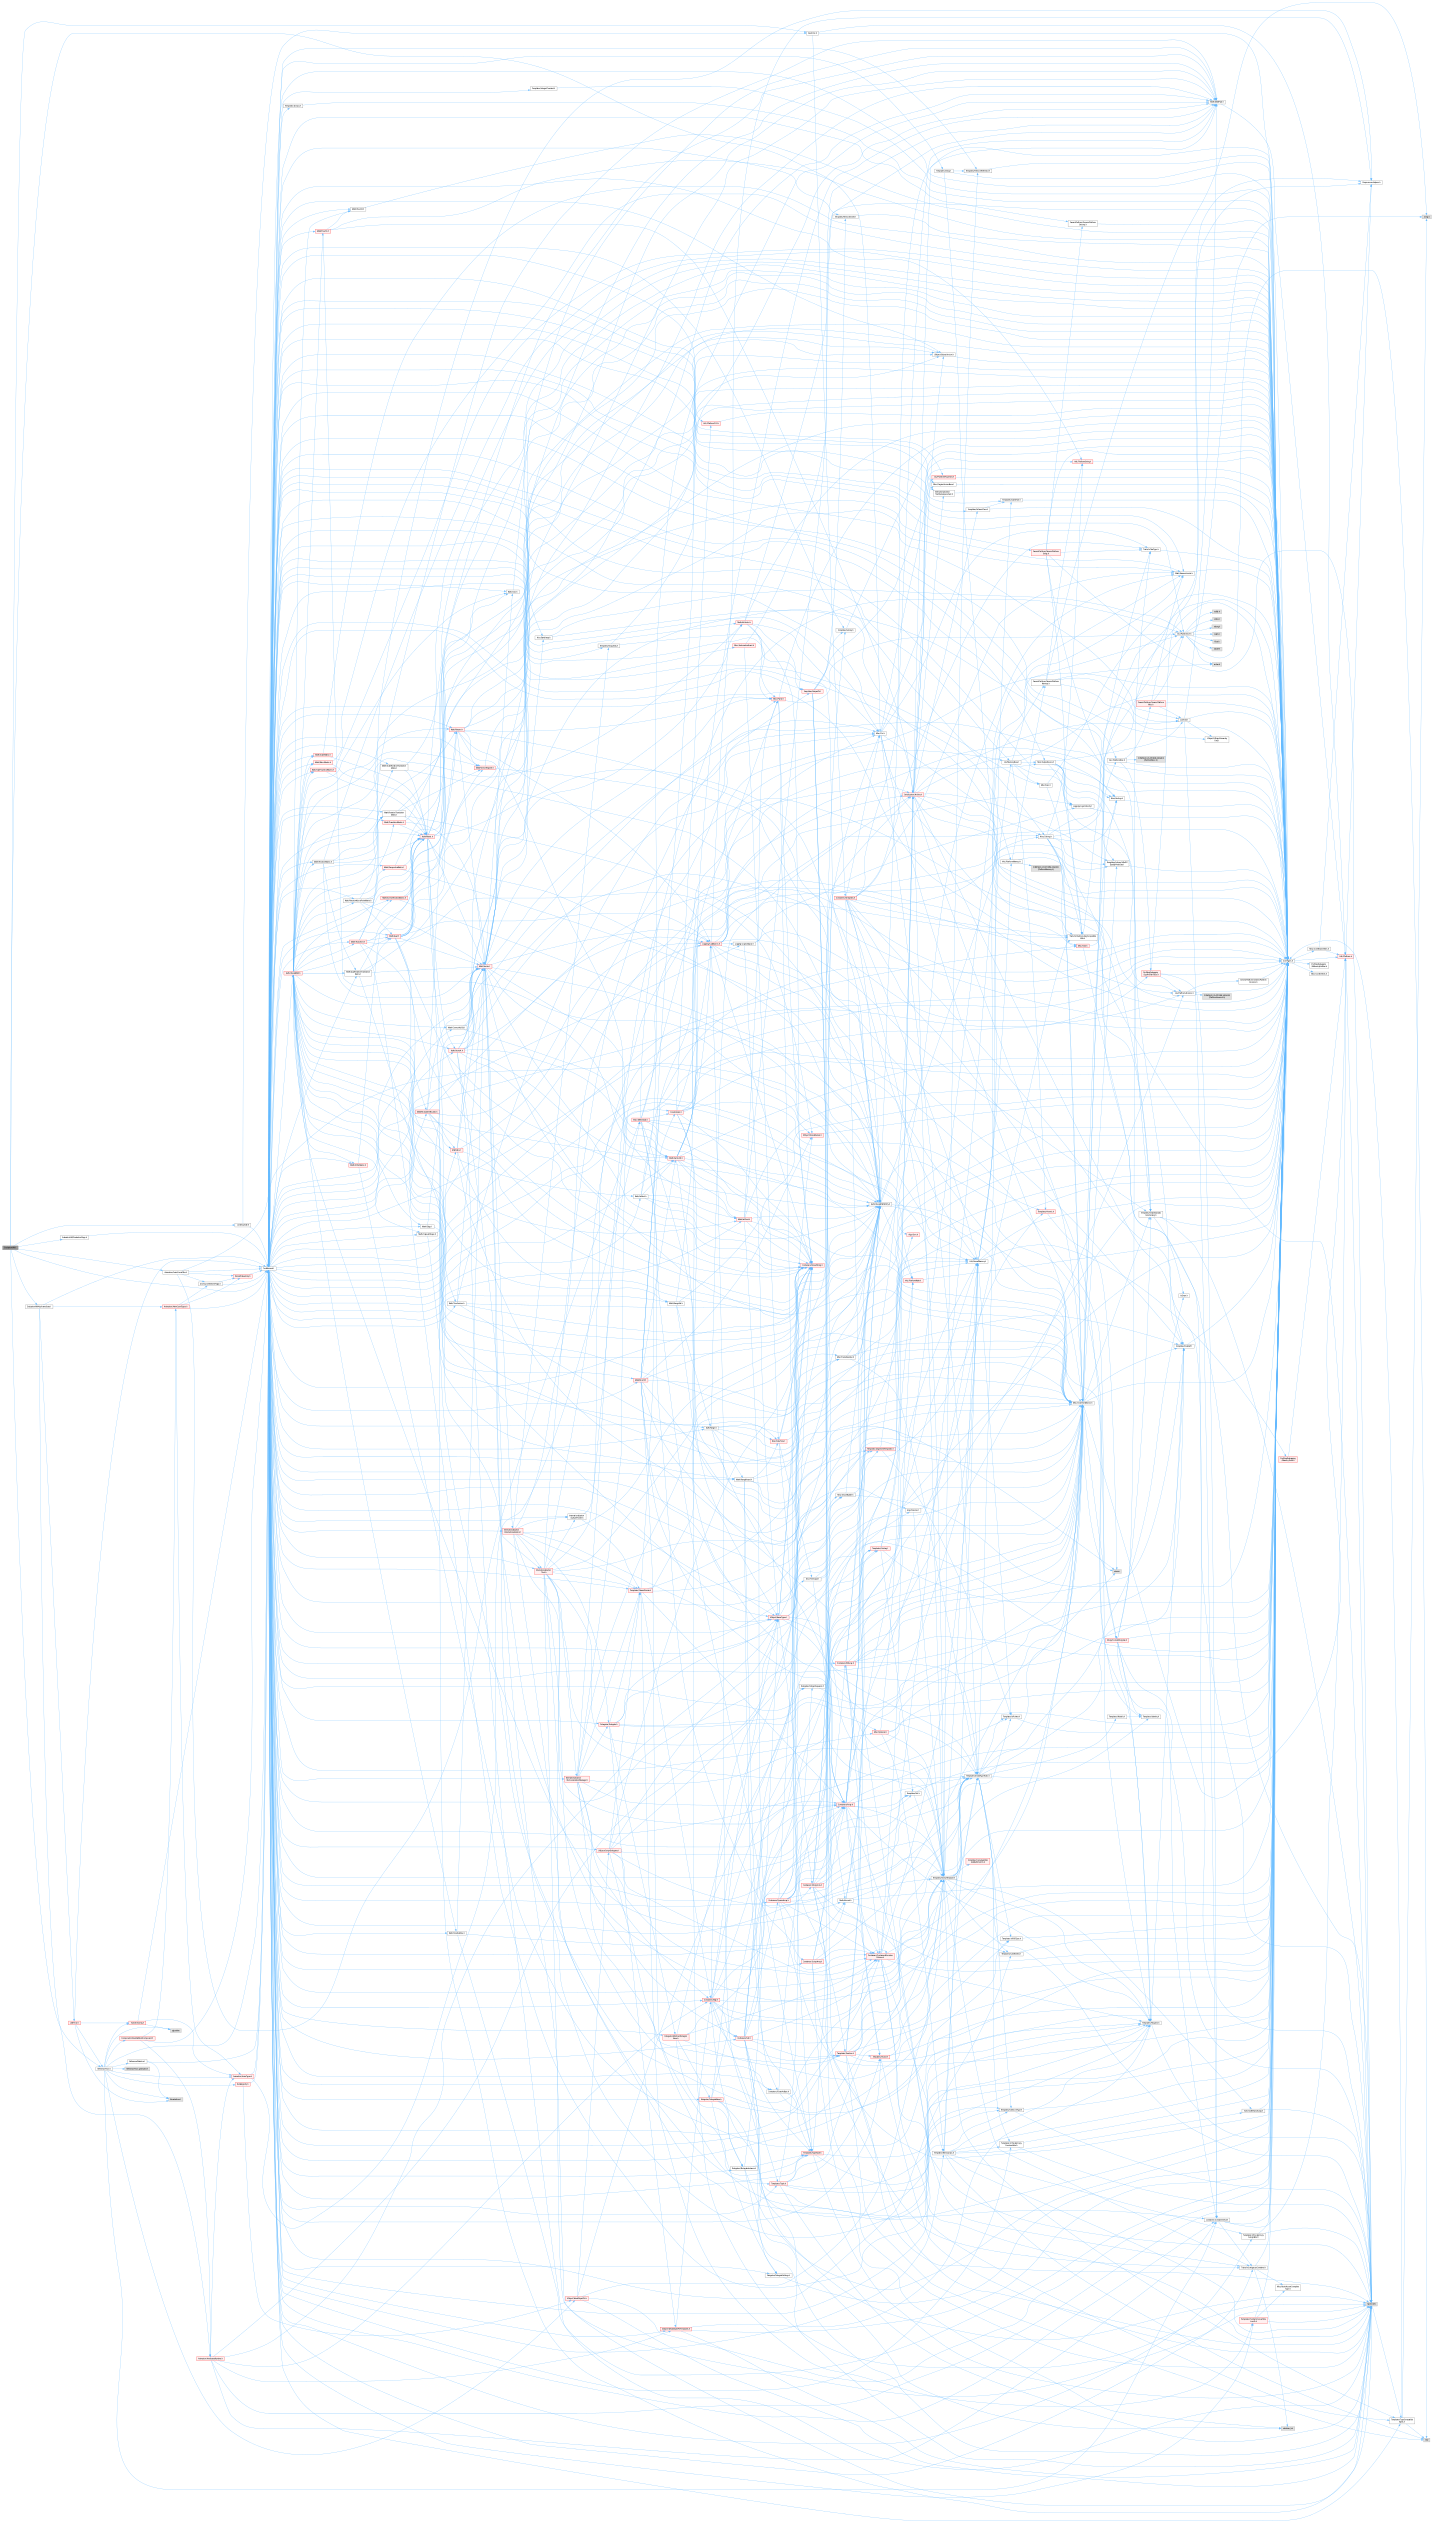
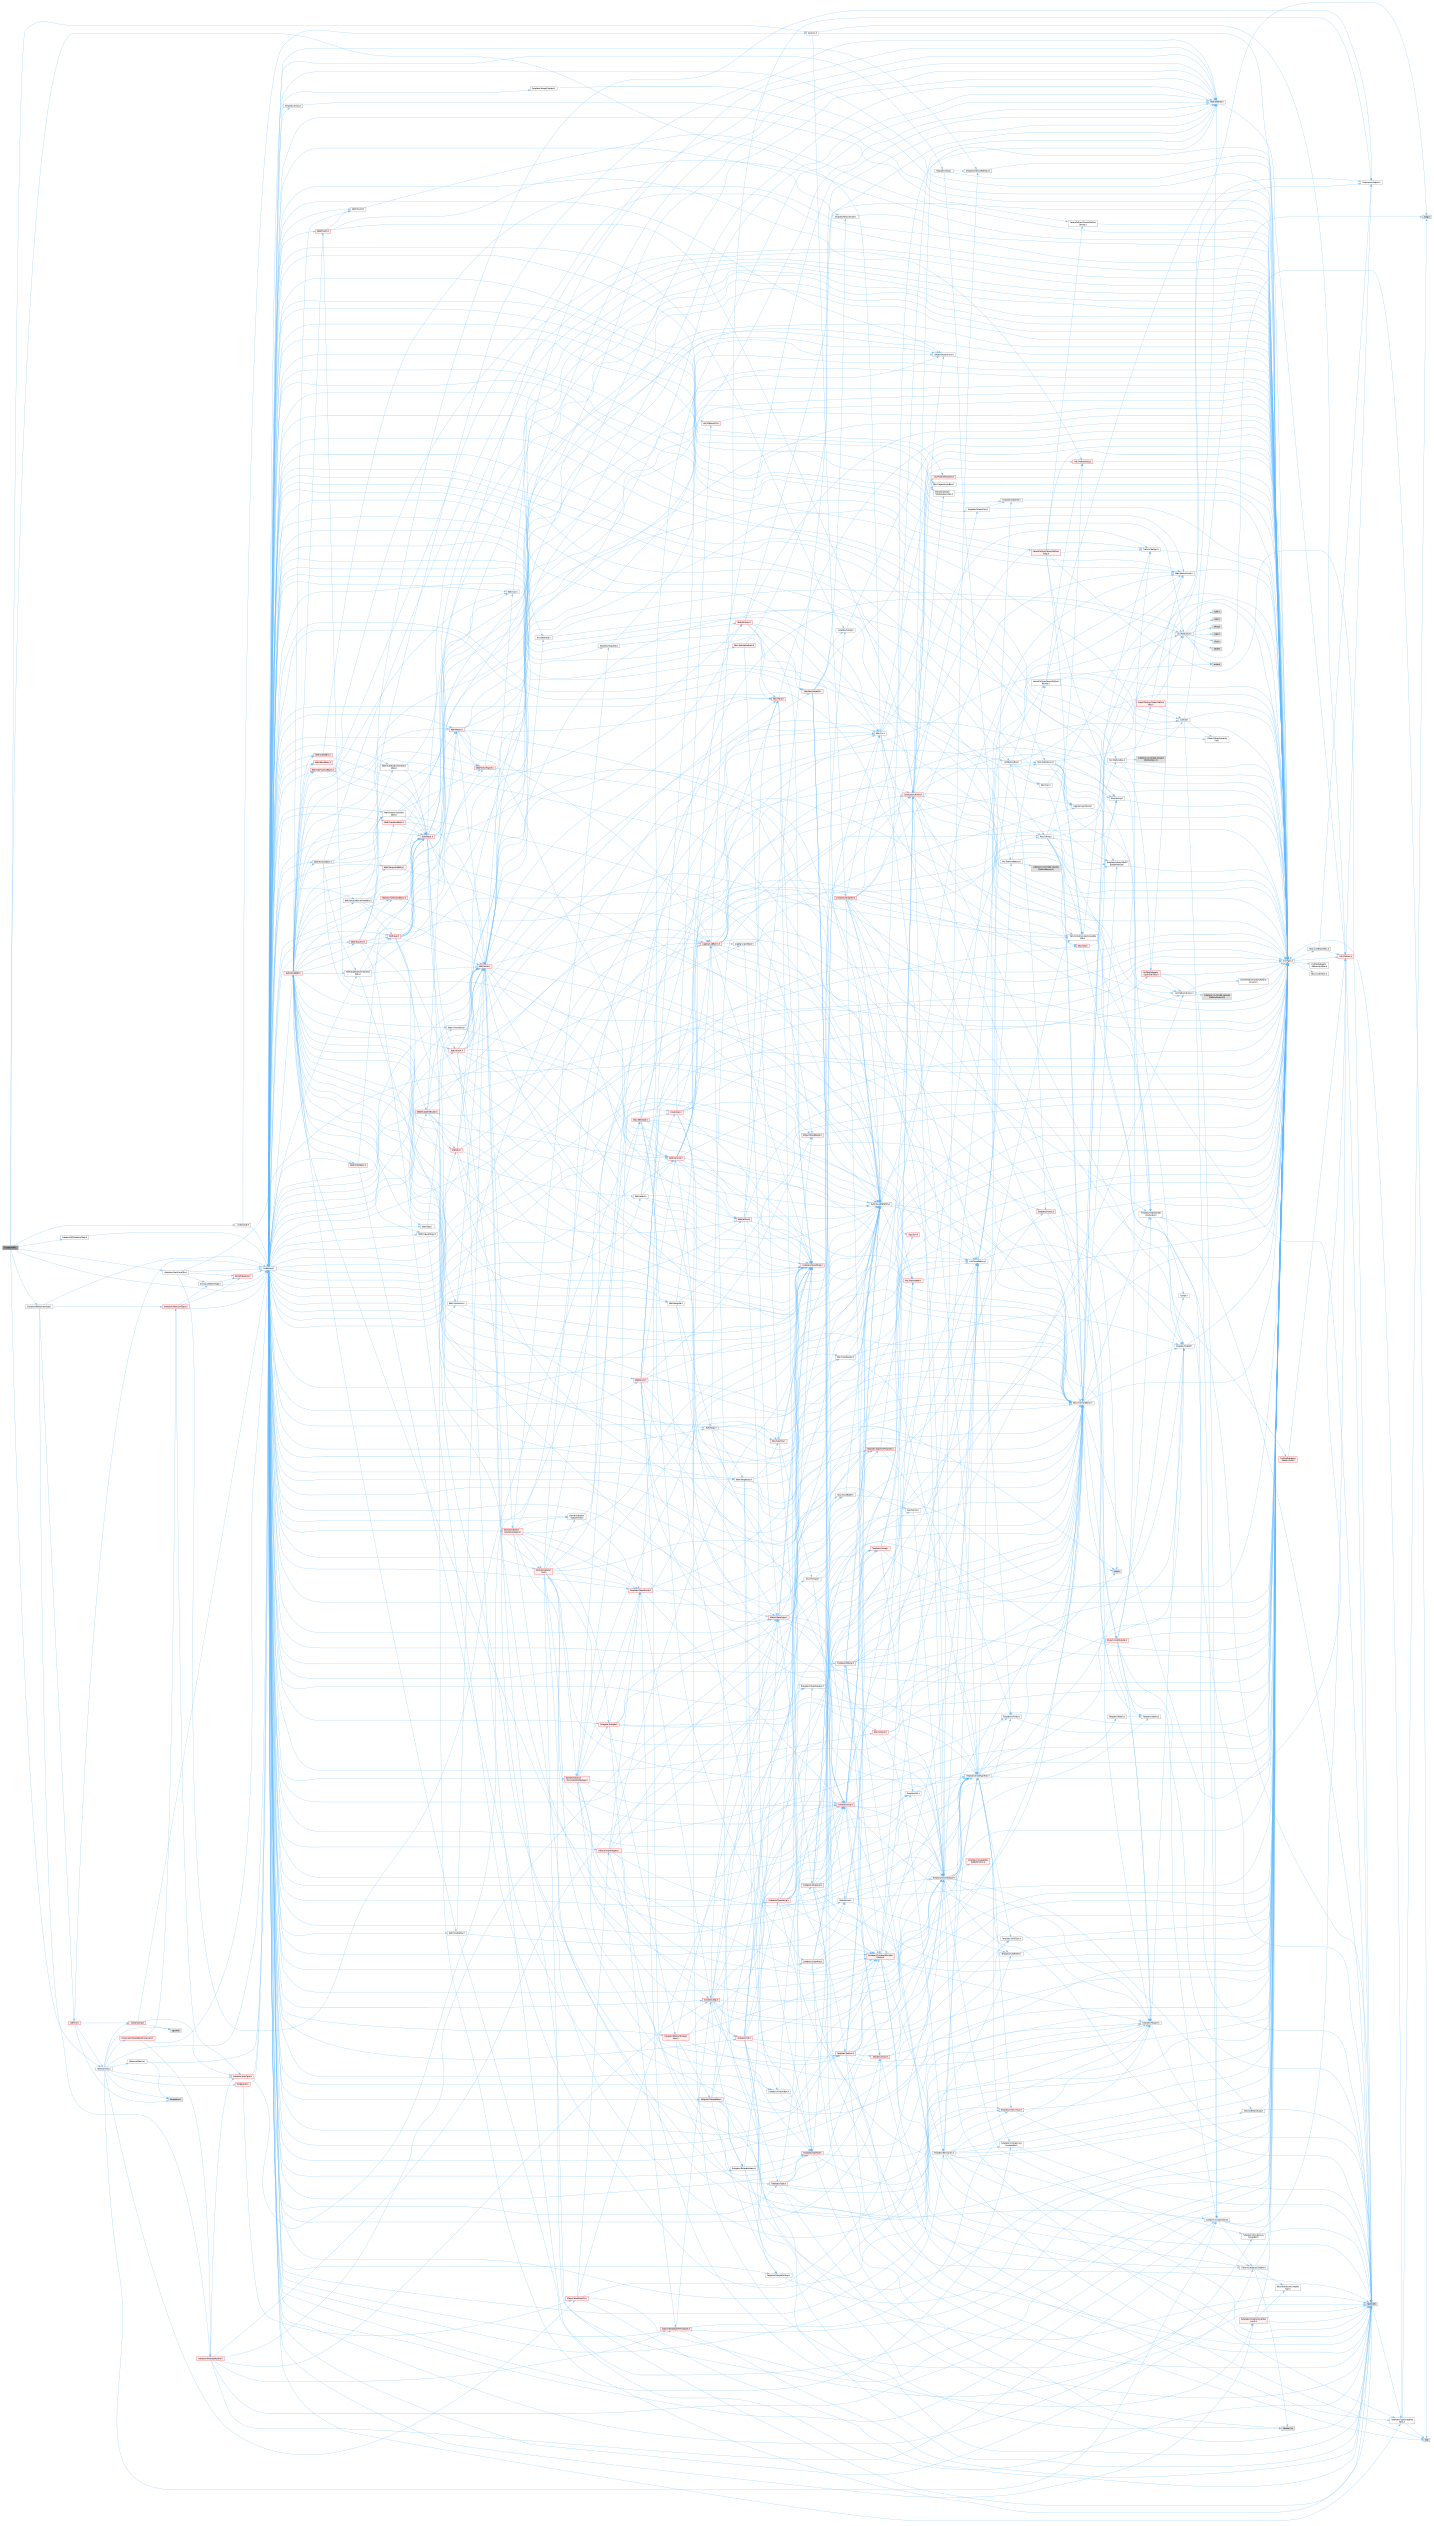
edge "Misc/Parse.h" -> "HAL/PlatformCrt.h": removed
node "ReferencePose.generated.h": removed
node "Templates/IsUECoreType.h": color grey40 -> red
